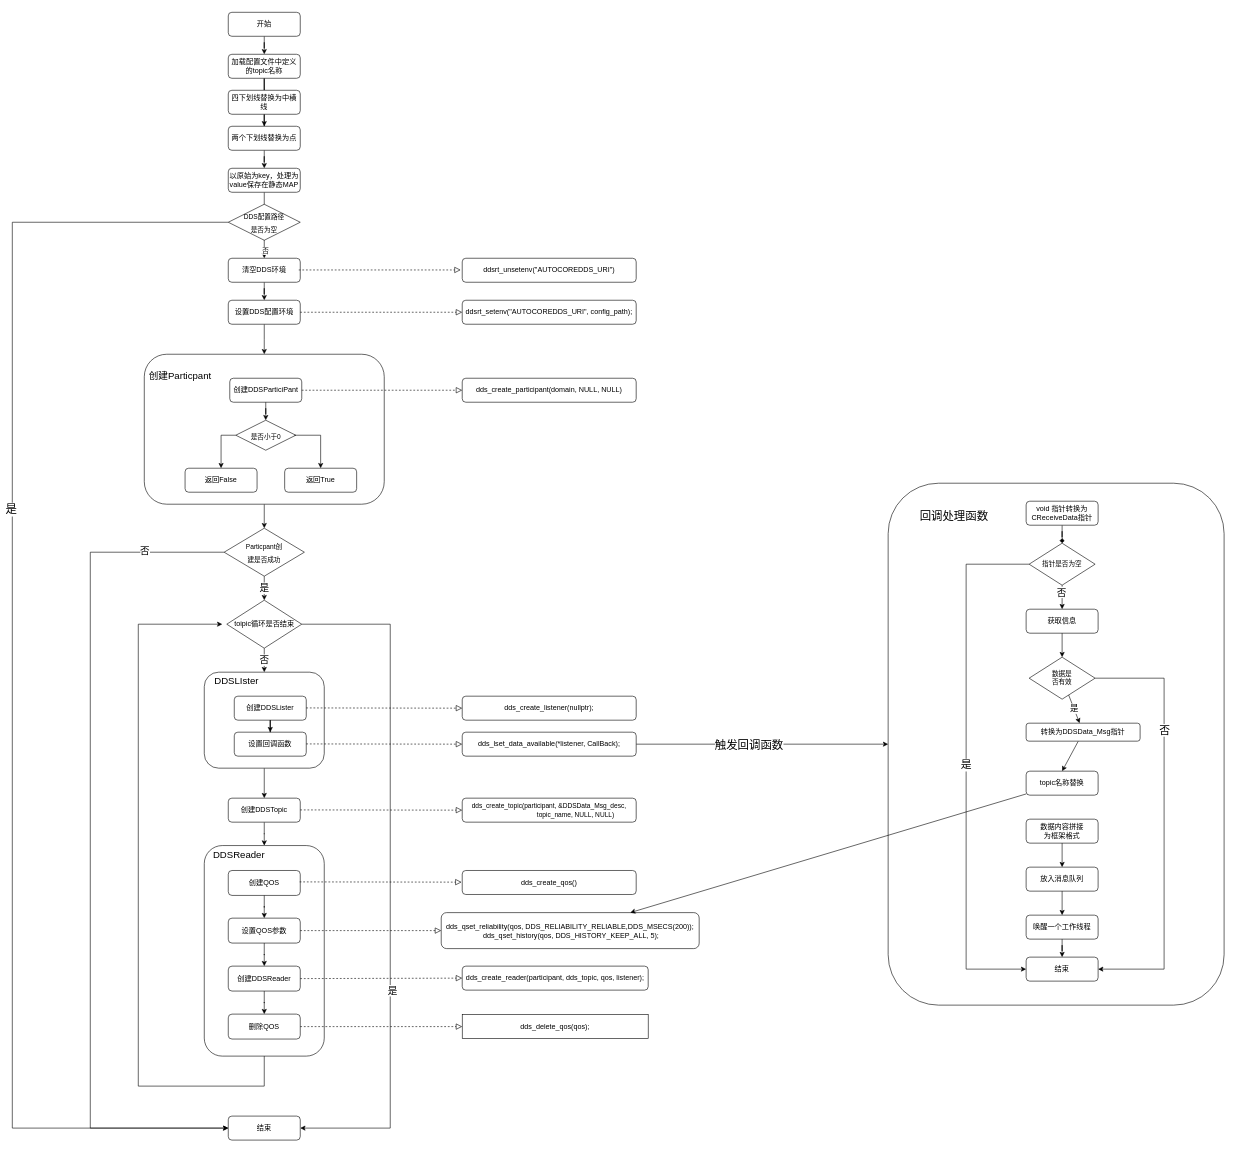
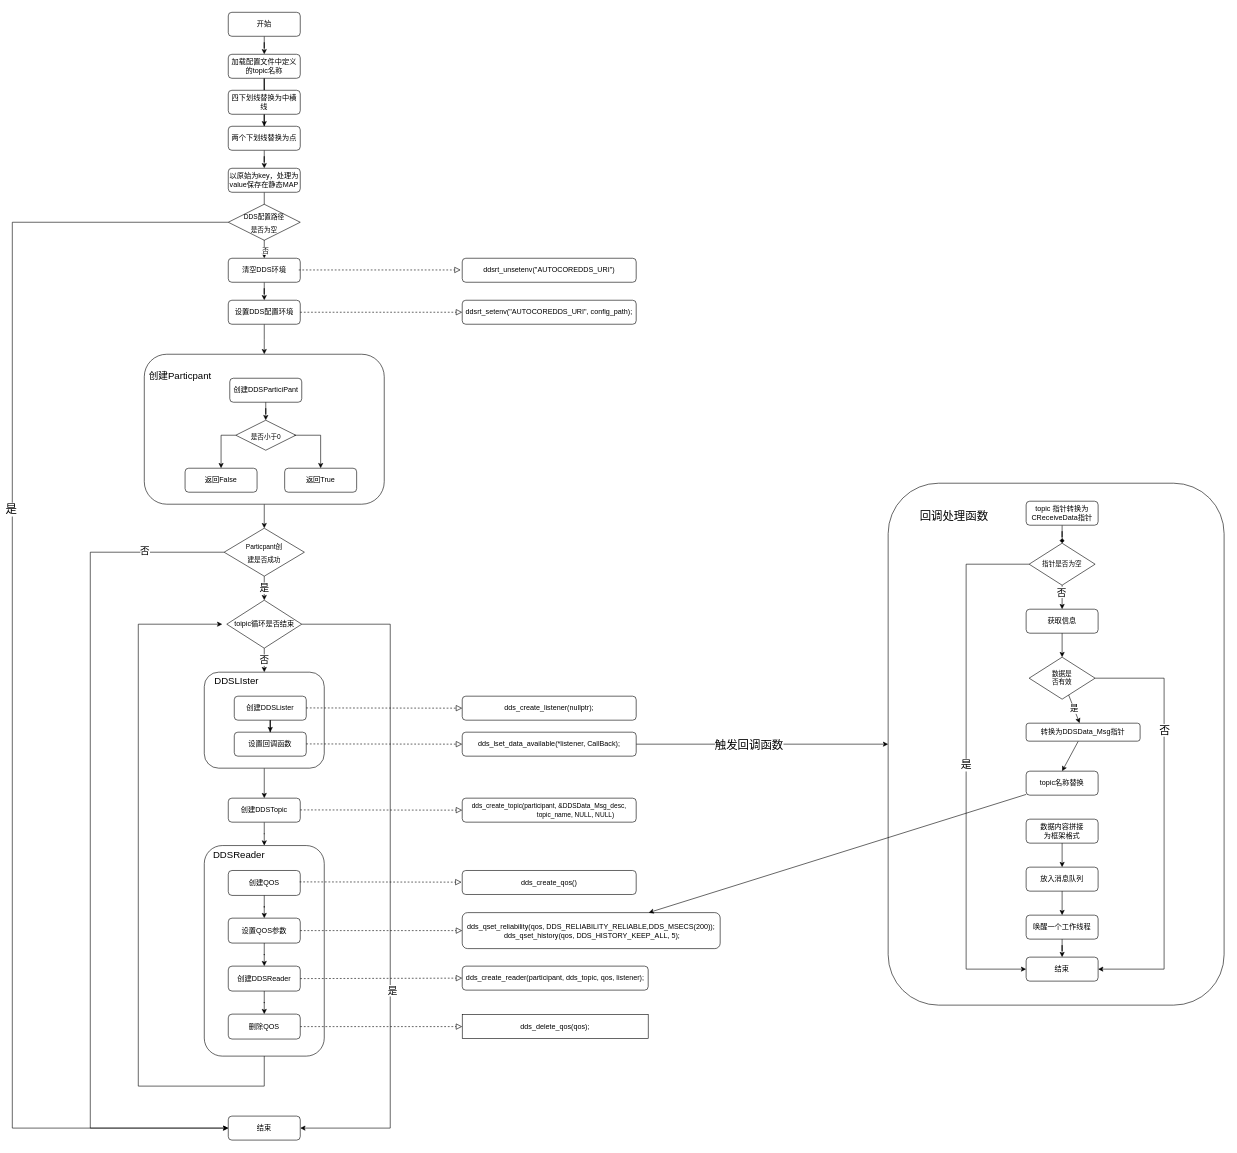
edge "创建DDSParticiPant" -> "dds_create_participant(domain, NULL, NULL)": removed
node "dds_create_participant(domain, NULL, NULL)": removed
node "void 指针转换为CReceiveData指针": label "void 指针转换为CReceiveData指针" -> "topic 指针转换为CReceiveData指针"
node "dds_qset_reliability(qos, DDS_RELIABILITY_RELIABLE,DDS_MSECS(200)); dds_qset_history(qos, DDS_HISTORY_KEEP_ALL, 5);": moved (570, 931) -> (591, 931)
